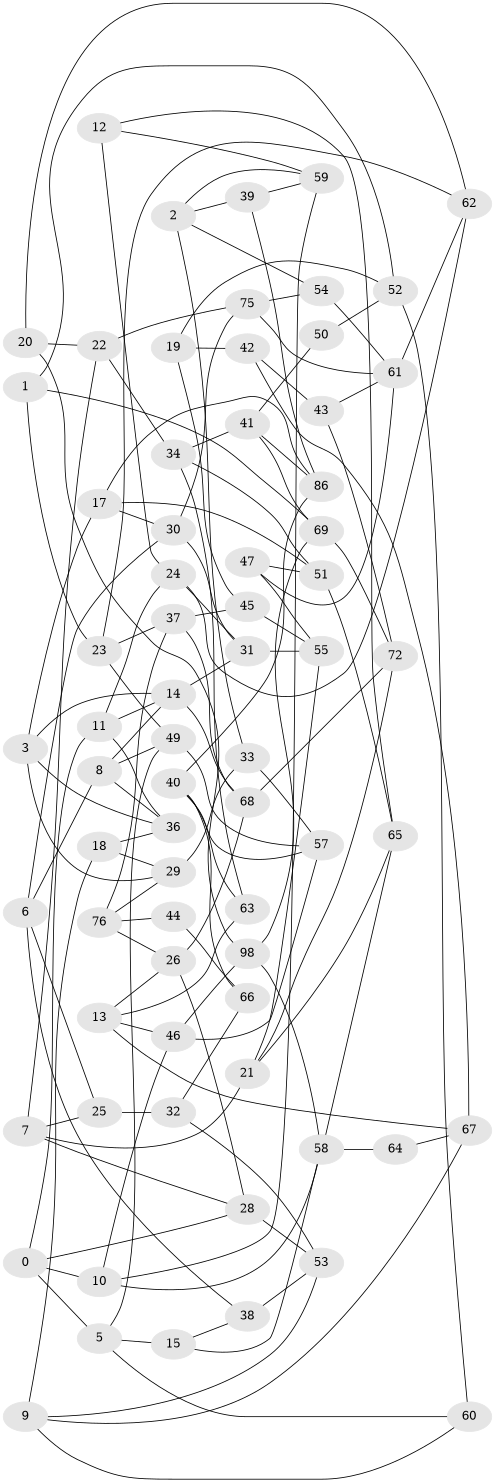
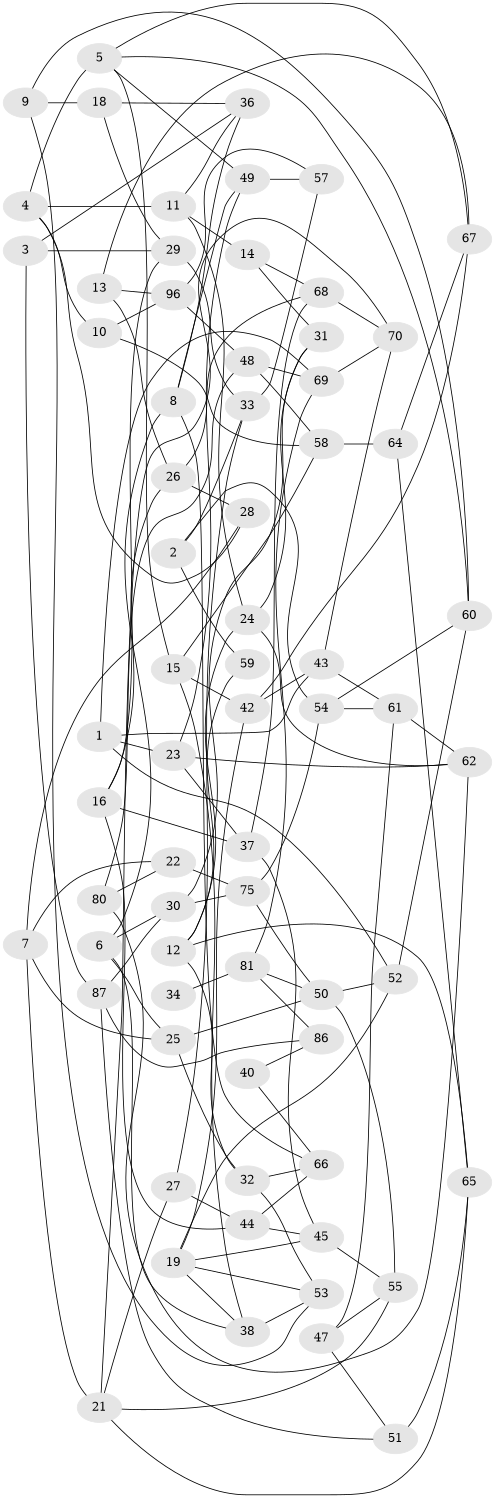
node "39": removed
node "20": label "20" -> "80"
edge "75" -- "61": now "75" -- "50"
edge "22" -- "34": removed
node "41": label "41" -> "81"
node "17": label "17" -> "87"
edge "34" -- "51": removed
edge "31" -- "55": now "50" -- "55"
node "72": label "72" -> "70"
edge "60" -- "54": added
edge "15" -- "42": added
edge "14" -- "3": removed
edge "59" -- "10": removed
edge "43" -- "1": added
edge "14" -- "8": now "66" -- "8"
edge "40" -- "57": removed
node "63": removed
node "76": label "76" -> "16"
node "98": label "98" -> "48"
edge "65" -- "58": now "65" -- "64"
edge "50" -- "25": added
node "46": label "46" -> "96"
edge "12" -- "32": added
node "27": added
edge "44" -- "45": added
edge "28" -- "53": now "19" -- "53"
node "0": label "0" -> "4"
edge "19" -- "38": added
edge "67" -- "9": now "67" -- "5"
